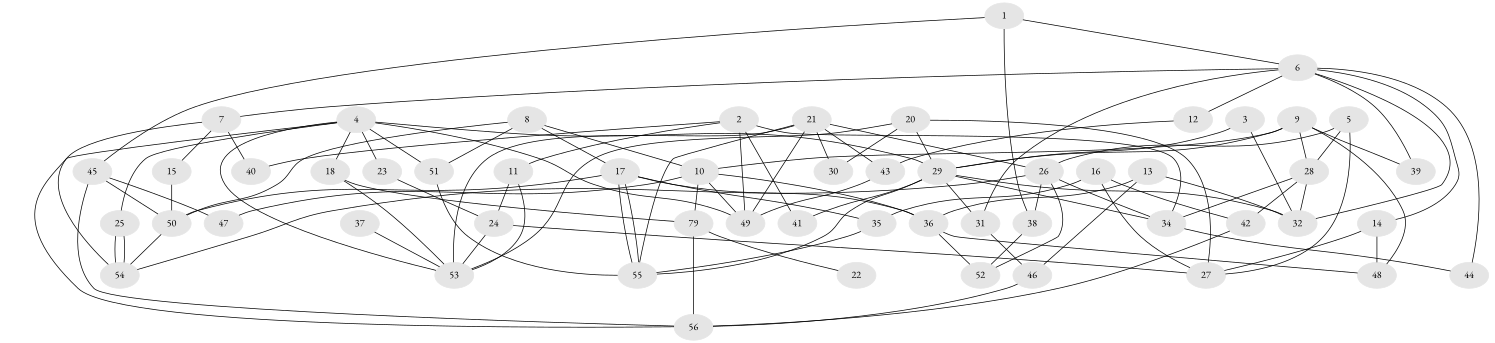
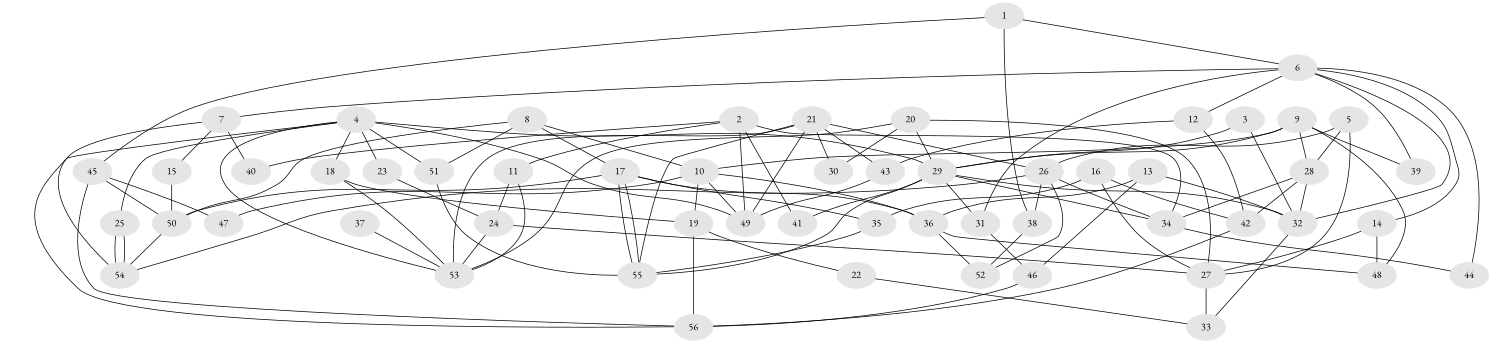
edge "12" -- "42": added
node "79": label "79" -> "19"
node "33": added
